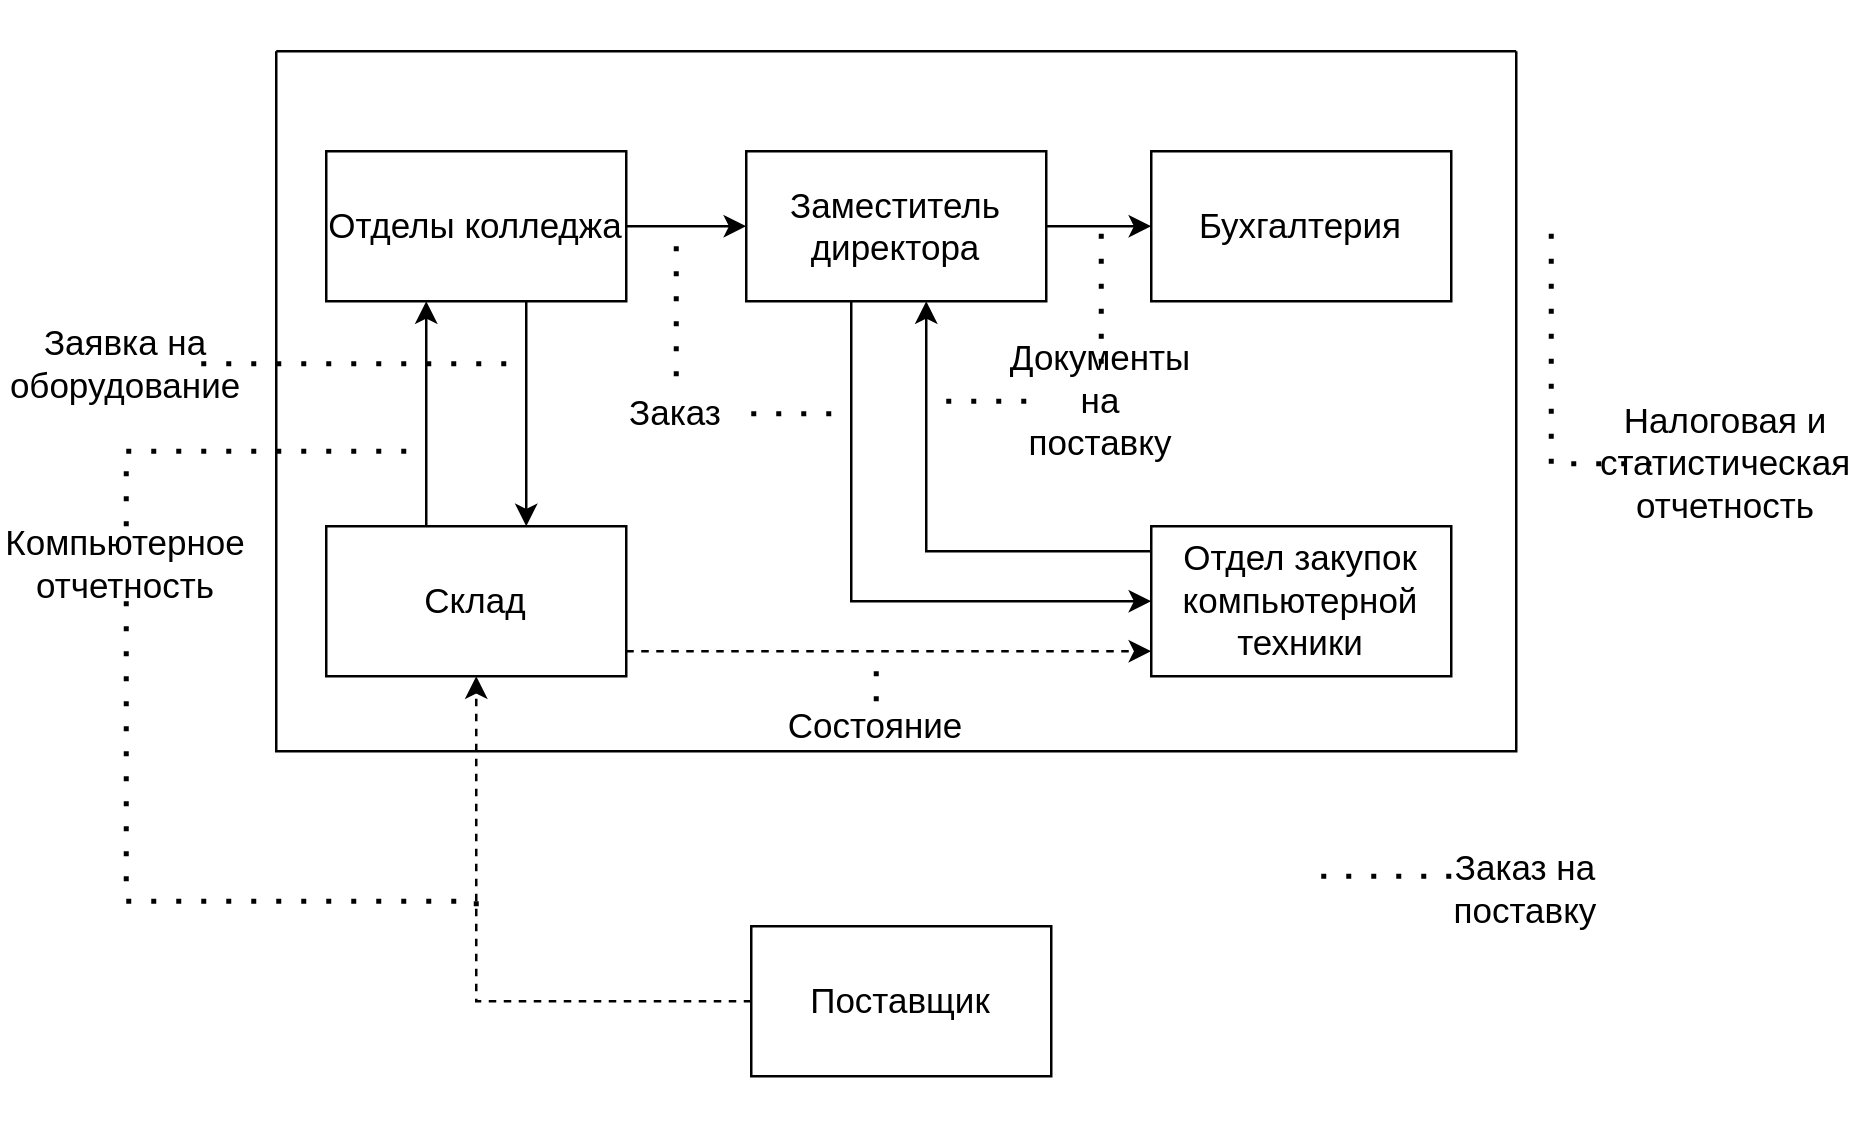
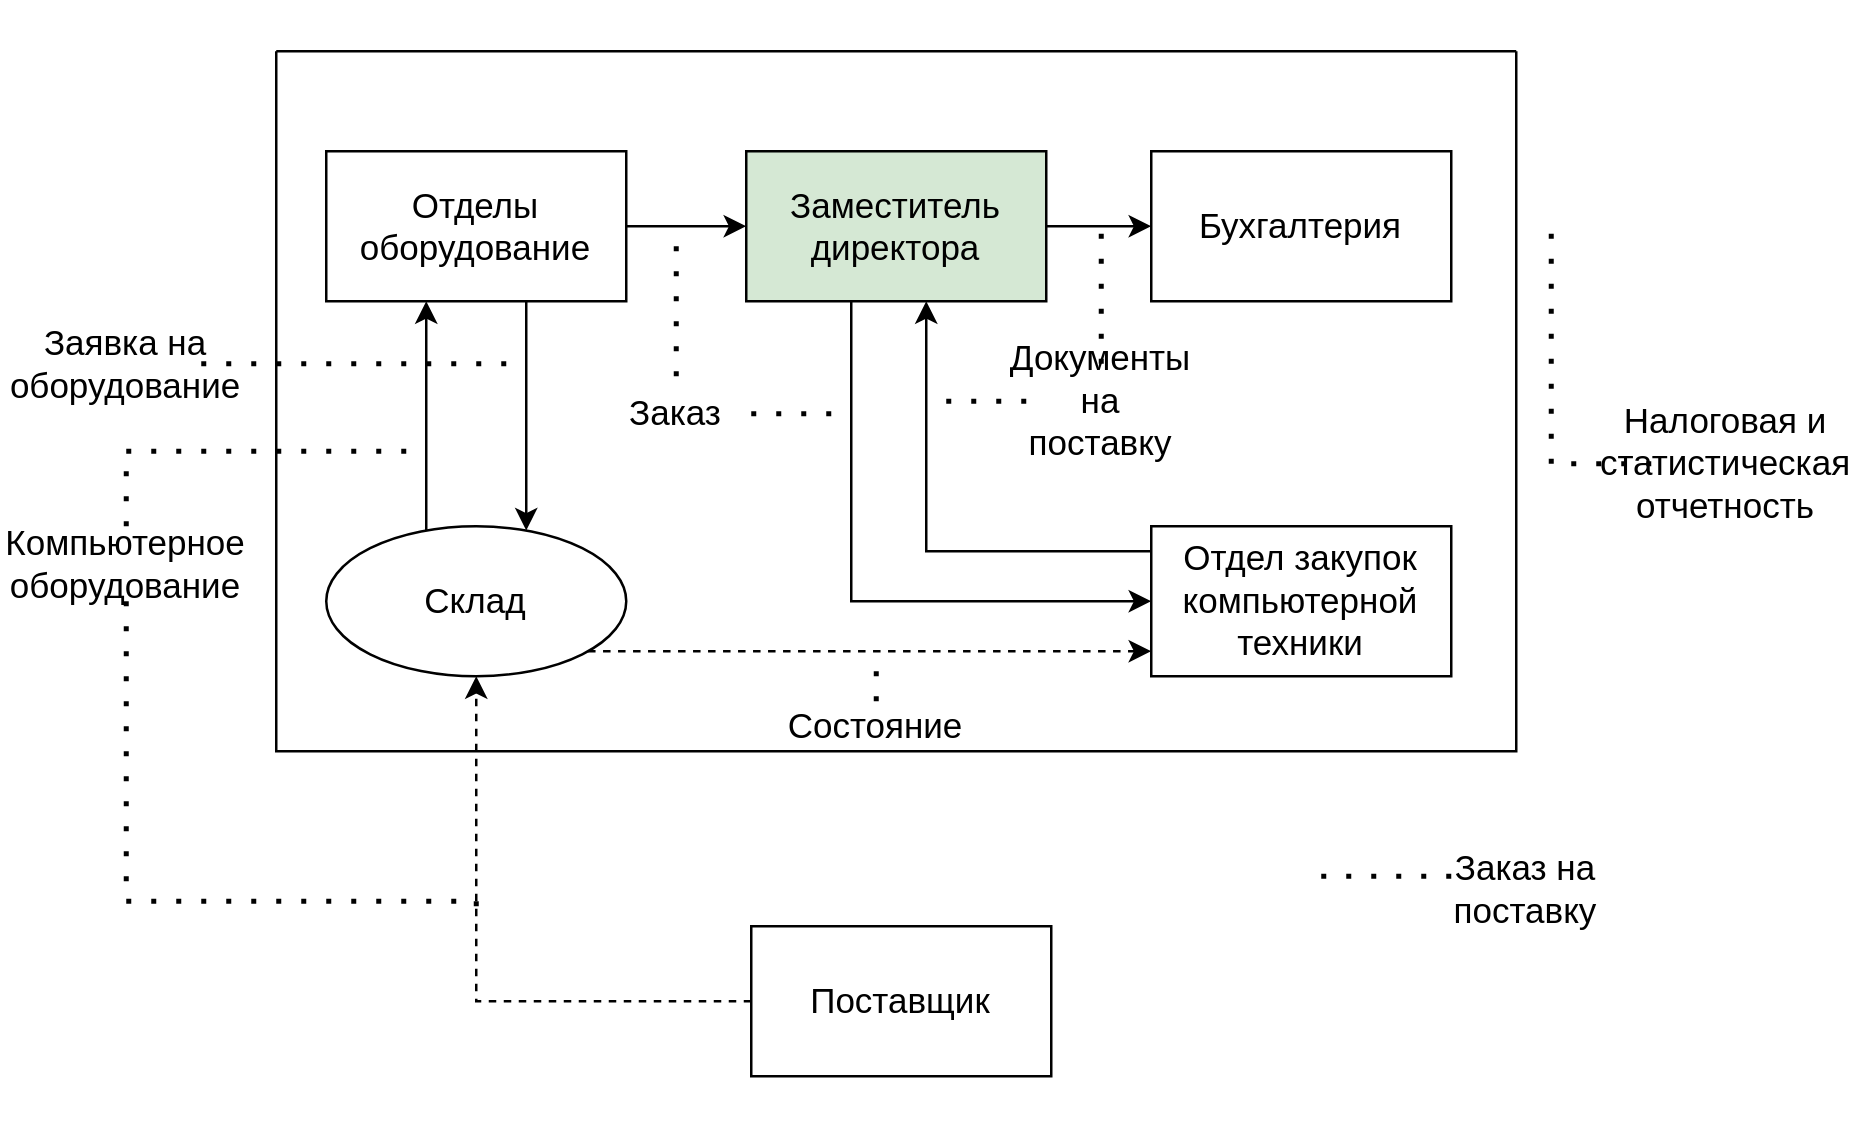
node "Отделы колледжа": label "Отделы колледжа" -> "Отделы оборудование"
node "Заместитель директора": fillcolor #ffffff -> #d5e8d4
node "Компьютерное отчетность": label "Компьютерное отчетность" -> "Компьютерное оборудование"
node "Склад": shape rectangle -> ellipse
